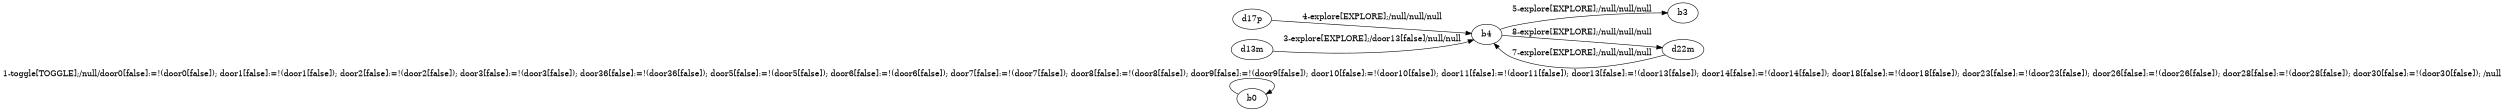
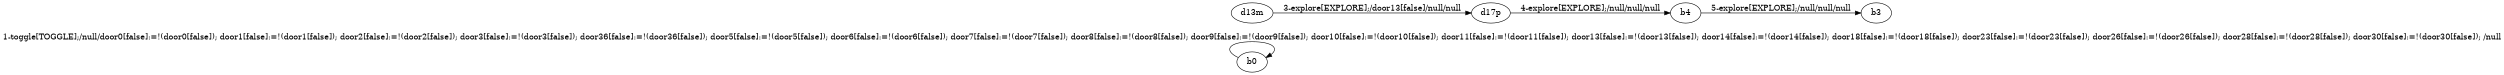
node "d22m": removed
edge "d13m" -> "b4": now "d13m" -> "d17p"
